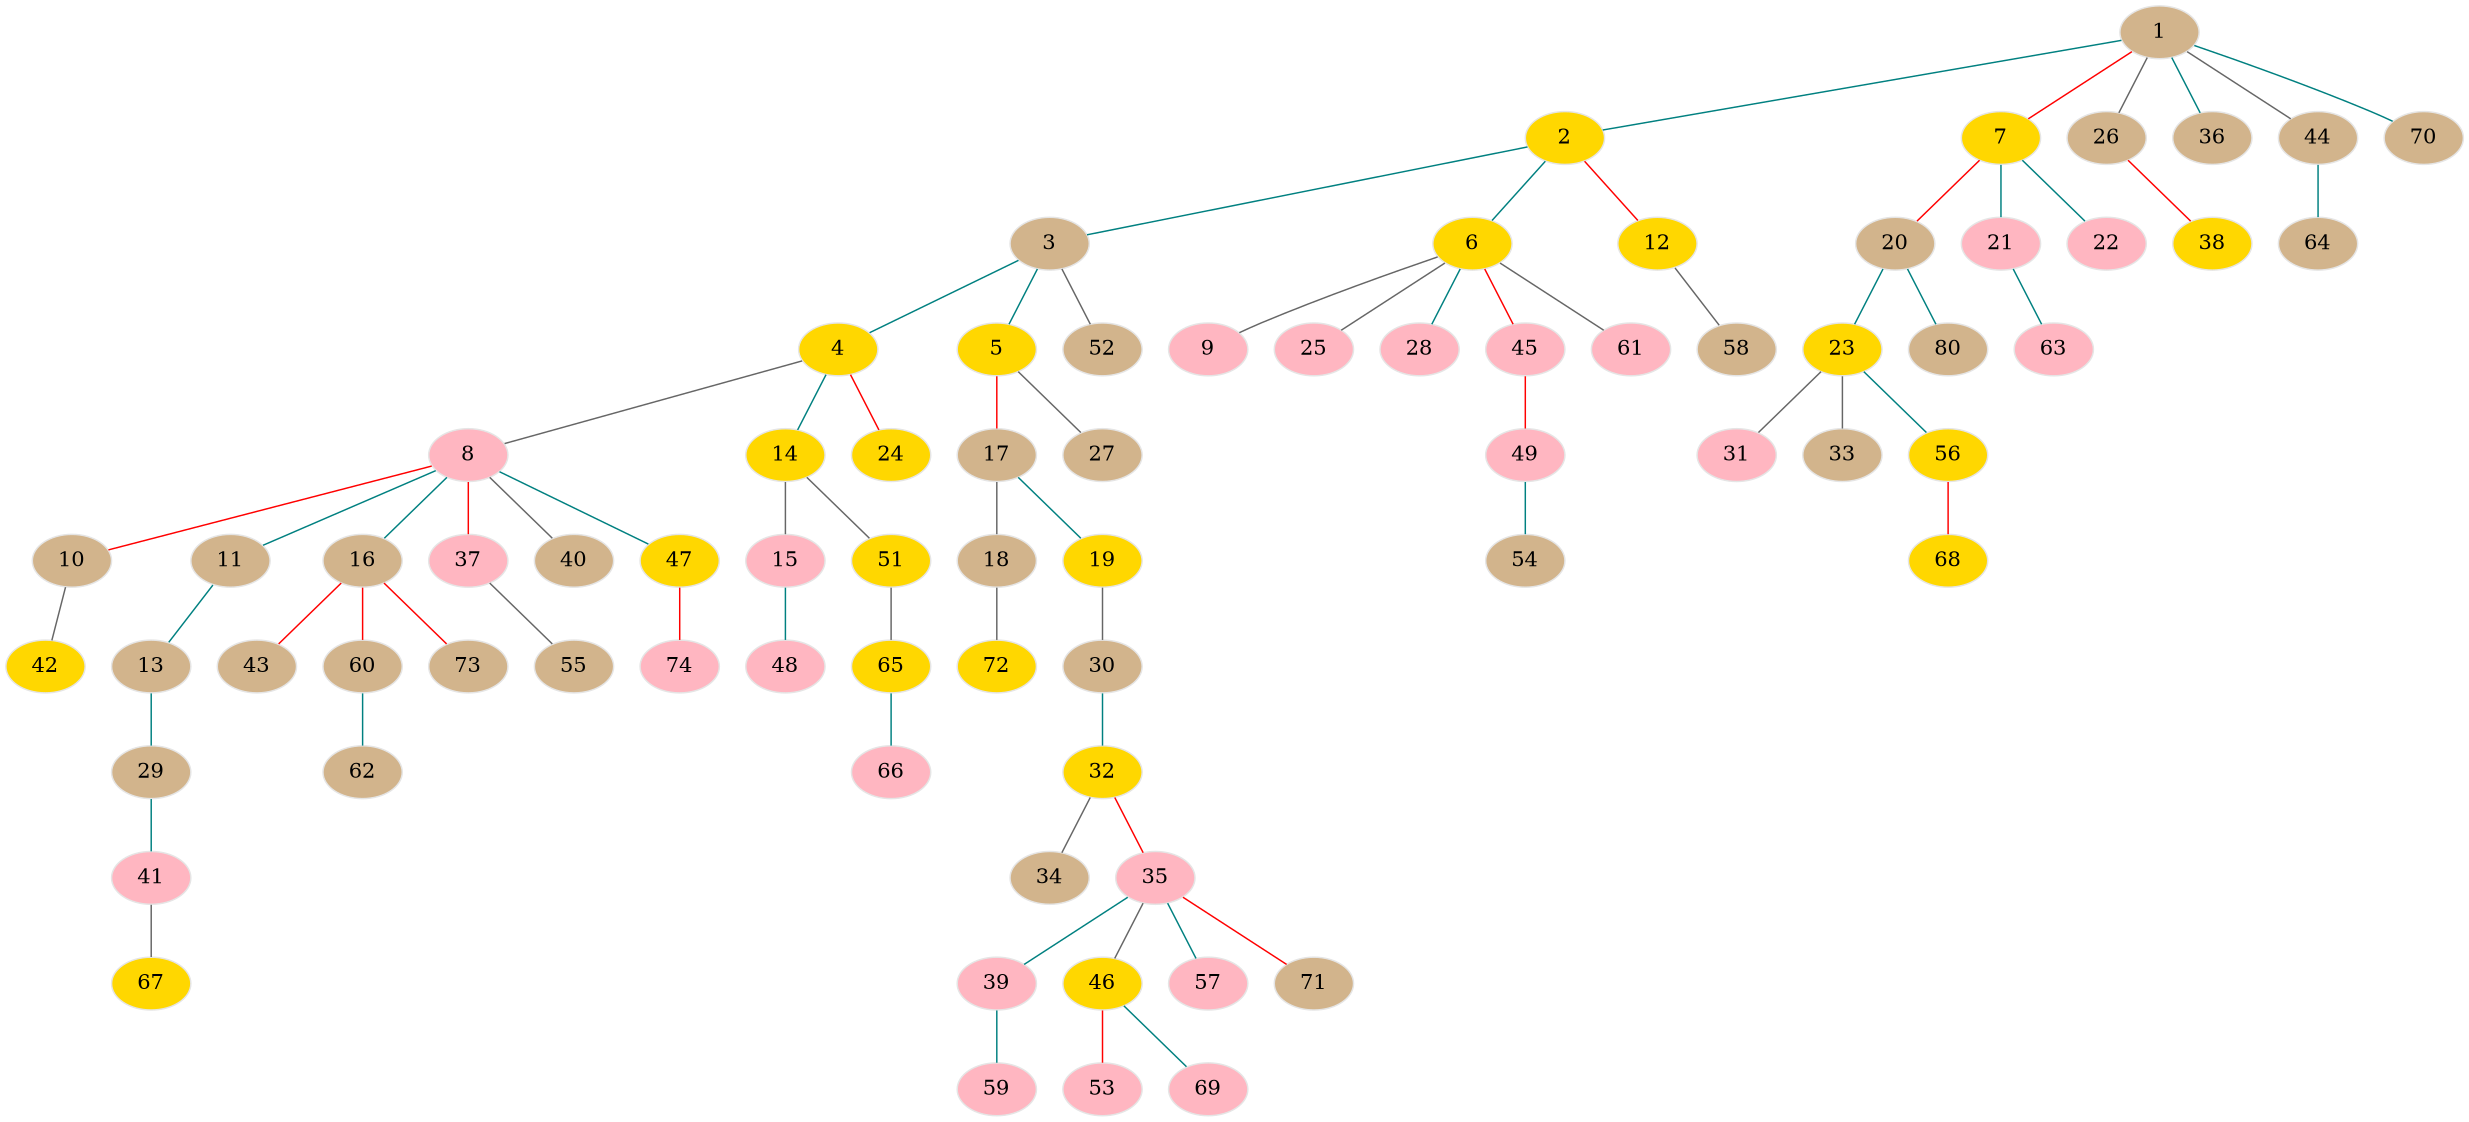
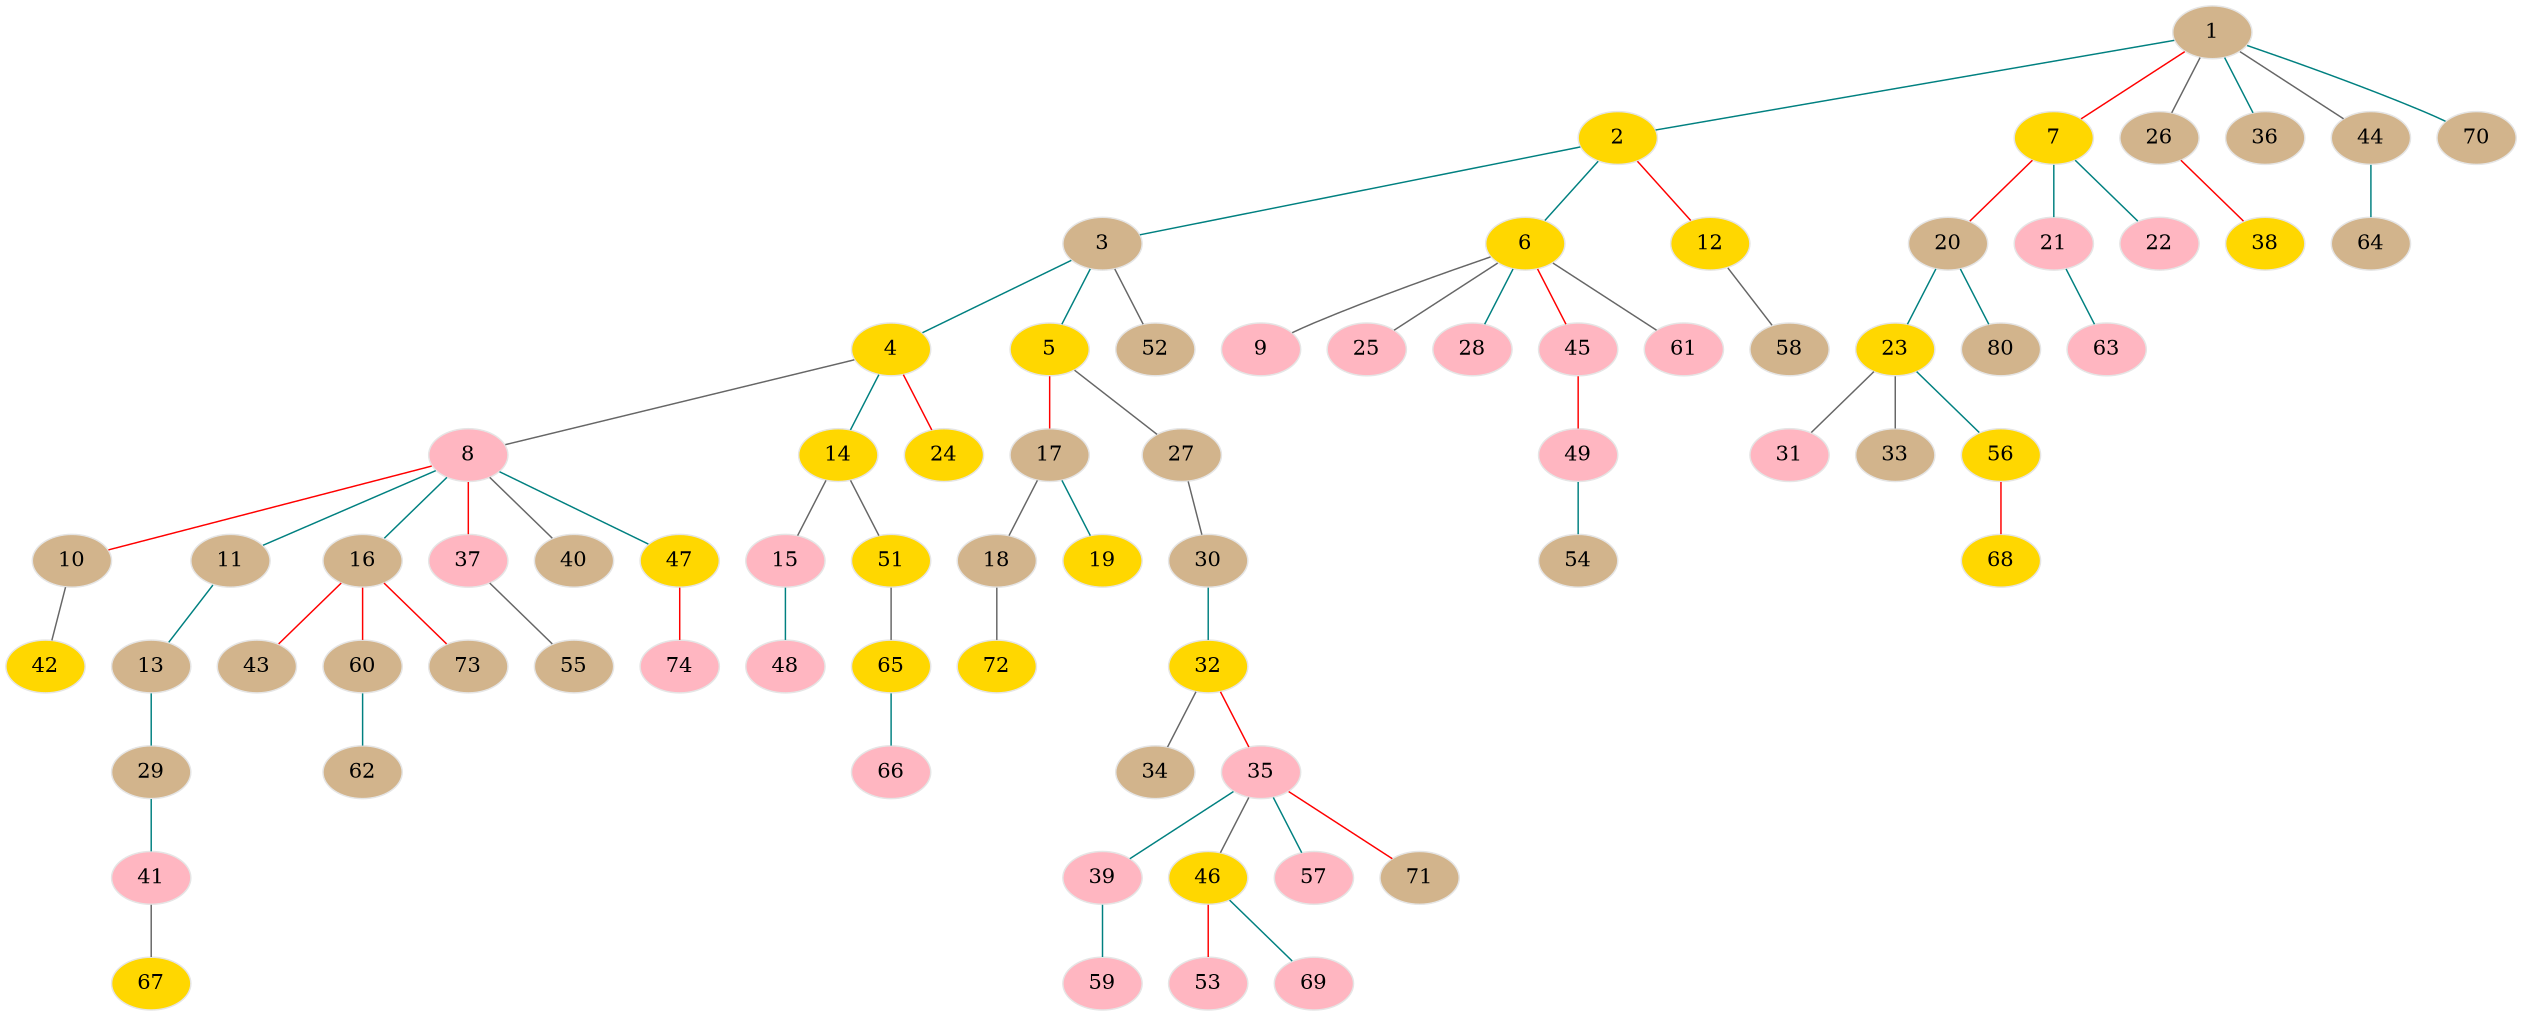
edge "19" -- "30": now "27" -- "30"
